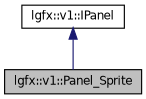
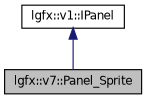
node "lgfx::v1::Panel_Sprite": label "lgfx::v1::Panel_Sprite" -> "lgfx::v7::Panel_Sprite"
